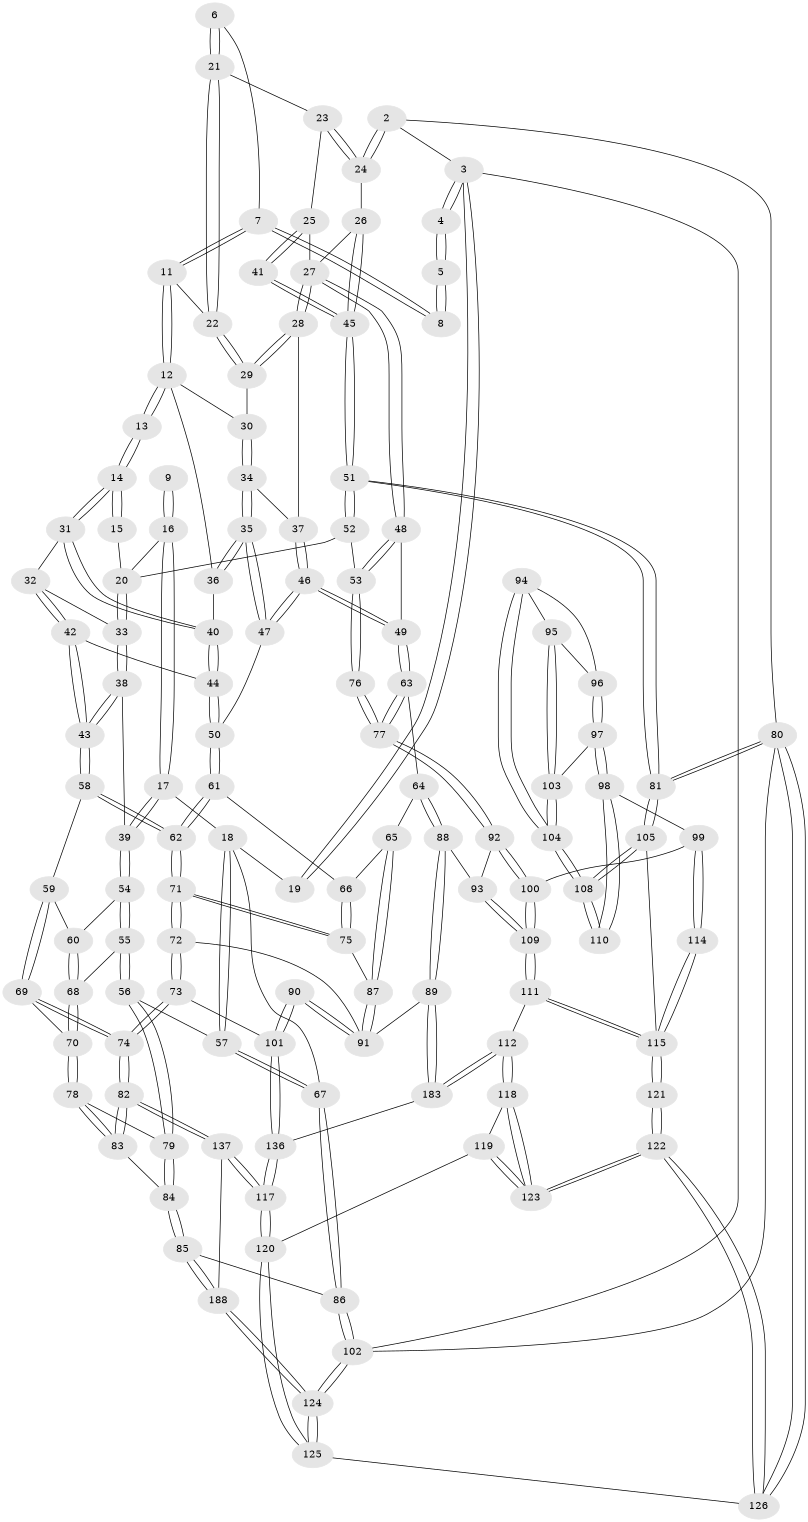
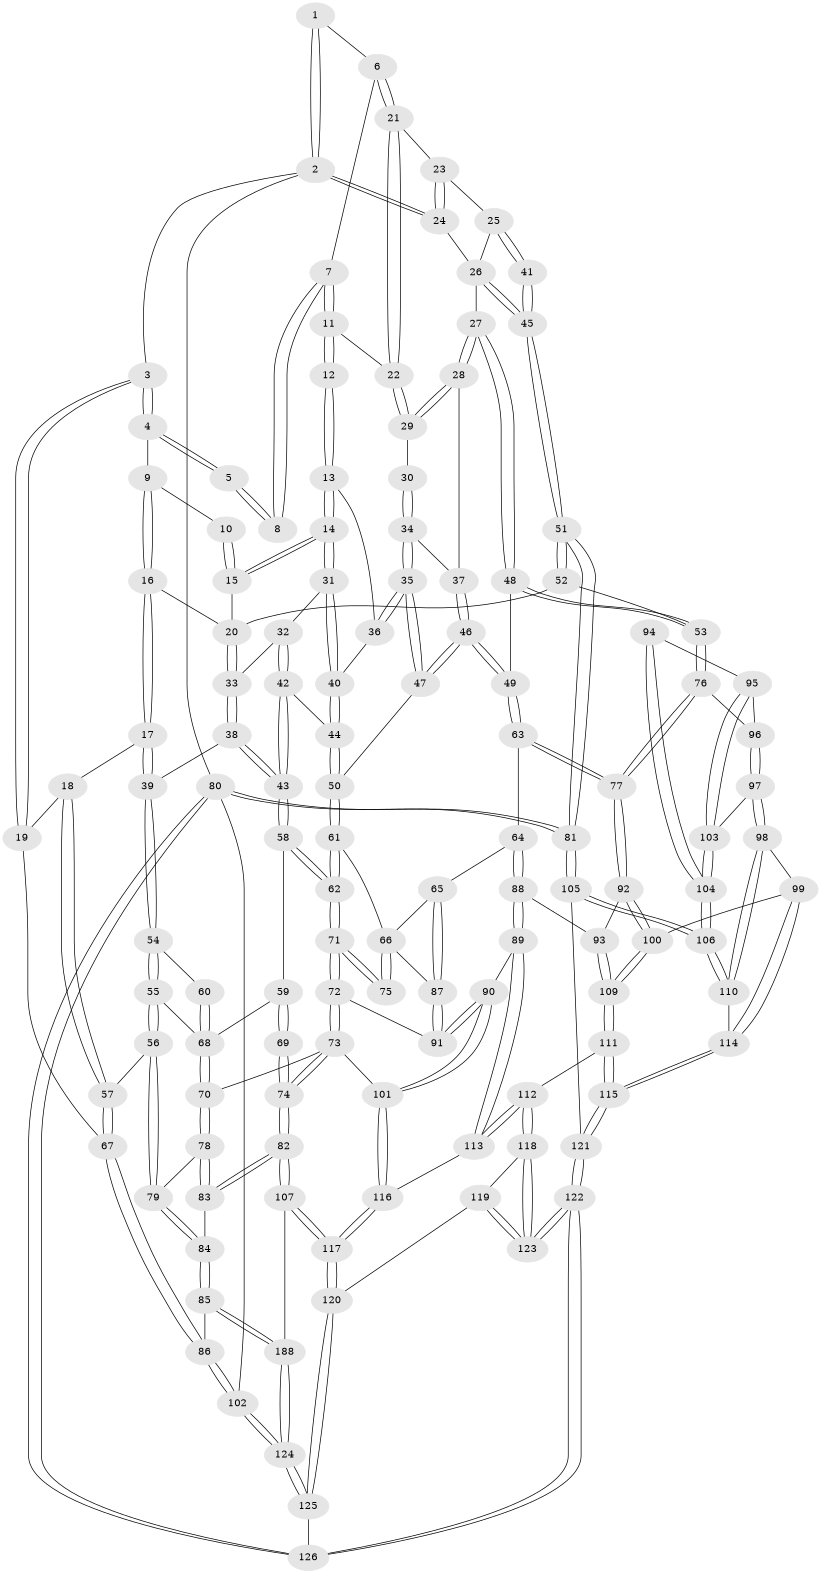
node "1": added
edge "25" -- "27": now "25" -- "26"
edge "12" -- "30": removed
edge "4" -- "9": added
edge "12" -- "36": now "13" -- "36"
node "10": added
edge "94" -- "96": now "76" -- "96"
edge "3" -- "102": removed
node "108": label "108" -> "106"
edge "59" -- "60": now "59" -- "68"
edge "105" -- "115": now "105" -- "121"
edge "75" -- "87": now "66" -- "87"
edge "18" -- "67": now "19" -- "67"
edge "69" -- "70": now "73" -- "70"
edge "89" -- "91": now "89" -- "90"
edge "110" -- "114": added
node "183": label "183" -> "113"
node "137": label "137" -> "107"
node "136": label "136" -> "116"
